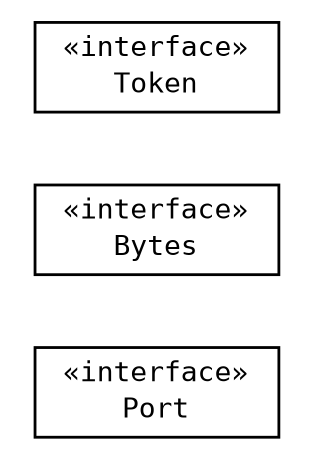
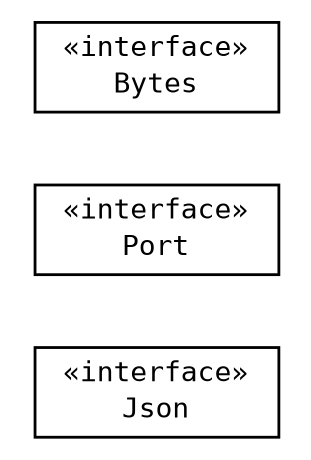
node "Token": removed
node "Json": added
